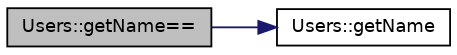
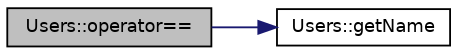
node "Users::getName==": label "Users::getName==" -> "Users::operator=="
